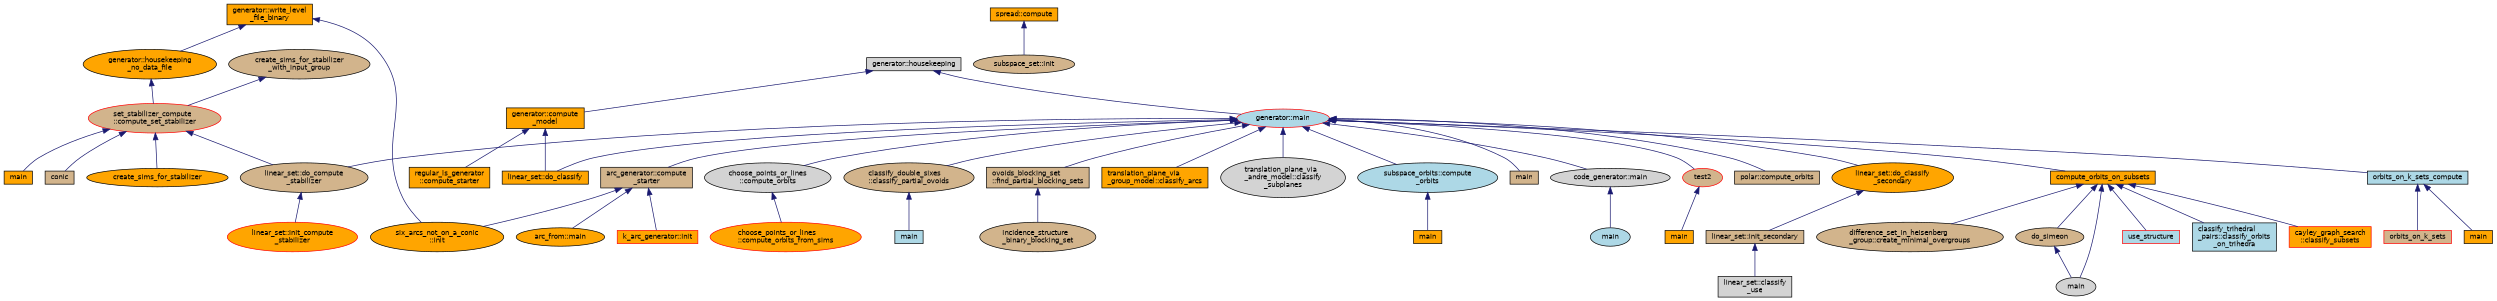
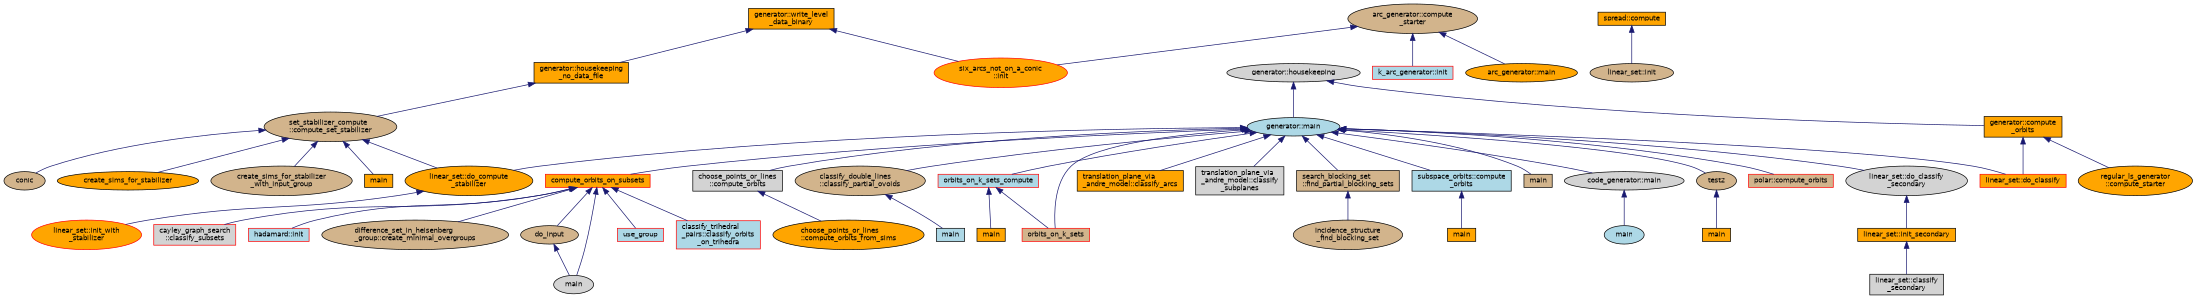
node "generator::write_level _file_binary": label "generator::write_level _file_binary" -> "generator::write_level _data_binary"
node "generator::housekeeping _no_data_file": shape ellipse -> box
node "generator::housekeeping": shape box -> ellipse
node "subspace_set::init": label "subspace_set::init" -> "linear_set::init"
edge "set_stabilizer_compute ::compute_set_stabilizer" -> "create_sims_for_stabilizer _with_input_group": reversed
node "set_stabilizer_compute ::compute_set_stabilizer": color red -> black
node "generator::compute _model": label "generator::compute _model" -> "generator::compute _orbits"
node "generator::main": color red -> black
edge "arc_generator::compute _starter" -> "generator::main": now "orbits_on_k_sets" -> "generator::main"
node "conic": shape box -> ellipse
node "linear_set::do_compute _stabilizer": fillcolor tan -> orange
node "regular_ls_generator ::compute_starter": shape box -> ellipse
node "linear_set::do_classify": color black -> red
node "arc_generator::compute _starter": shape box -> ellipse
node "choose_points_or_lines ::compute_orbits": shape ellipse -> box
node "classify_double_sixes ::classify_partial_ovoids": label "classify_double_sixes ::classify_partial_ovoids" -> "classify_double_lines ::classify_partial_ovoids"
node "ovoids_blocking_set ::find_partial_blocking_sets": label "ovoids_blocking_set ::find_partial_blocking_sets" -> "search_blocking_set ::find_partial_blocking_sets"
node "translation_plane_via _group_model::classify_arcs": label "translation_plane_via _group_model::classify_arcs" -> "translation_plane_via _andre_model::classify_arcs"
node "translation_plane_via _andre_model::classify _subplanes": shape ellipse -> box
node "subspace_orbits::compute _orbits": shape ellipse -> box
node "test2": color red -> black
node "polar::compute_orbits": color black -> red
node "linear_set::do_classify _secondary": fillcolor orange -> lightgrey
node "compute_orbits_on_subsets": color black -> red
node "orbits_on_k_sets_compute": color black -> red
node "hadamard::init": added
node "linear_set::init_compute _stabilizer": label "linear_set::init_compute _stabilizer" -> "linear_set::init_with _stabilizer"
node "six_arcs_not_on_a_conic ::init": color black -> red
node "arc_from::main": label "arc_from::main" -> "arc_generator::main"
node "k_arc_generator::init": fillcolor orange -> lightblue
node "choose_points_or_lines ::compute_orbits_from_sims": color red -> black
node "incidence_structure _binary_blocking_set": label "incidence_structure _binary_blocking_set" -> "incidence_structure _find_blocking_set"
node "linear_set::init_secondary": fillcolor tan -> orange
node "do_simeon": label "do_simeon" -> "do_input"
node "use_structure": label "use_structure" -> "use_group"
node "classify_trihedral _pairs::classify_orbits _on_trihedra": color black -> red
node "cayley_graph_search ::classify_subsets": fillcolor orange -> lightgrey
node "linear_set::classify _use": label "linear_set::classify _use" -> "linear_set::classify _secondary"
